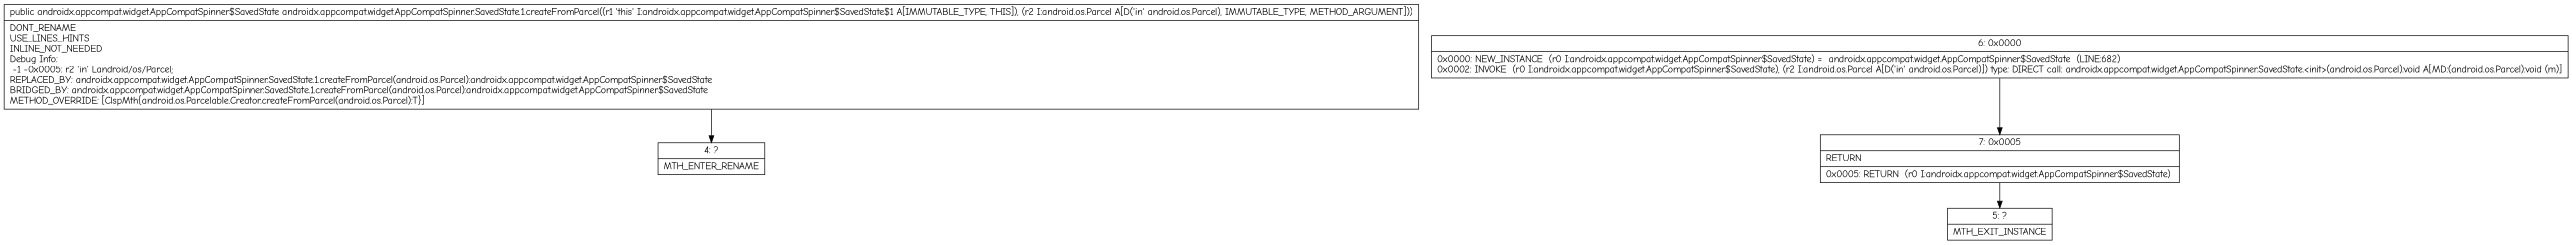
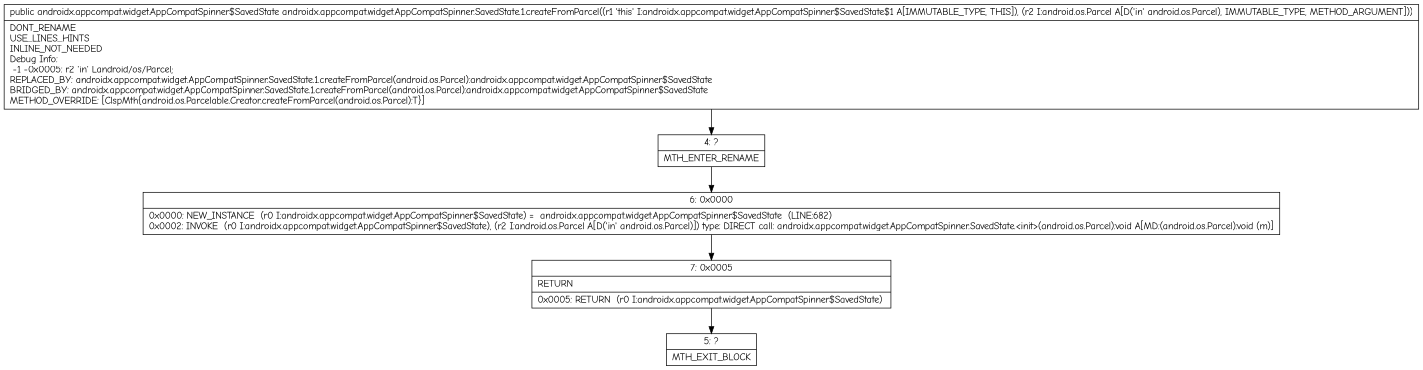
edge "4: ?" -> "6: 0x0000": added
node "5: ?": text "MTH_EXIT_INSTANCE" -> "MTH_EXIT_BLOCK"
